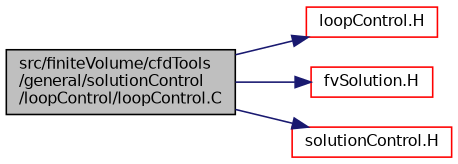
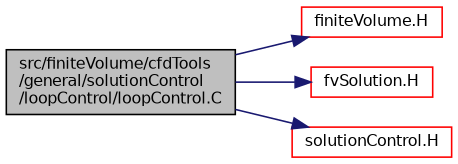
node "loopControl.H": label "loopControl.H" -> "finiteVolume.H"
